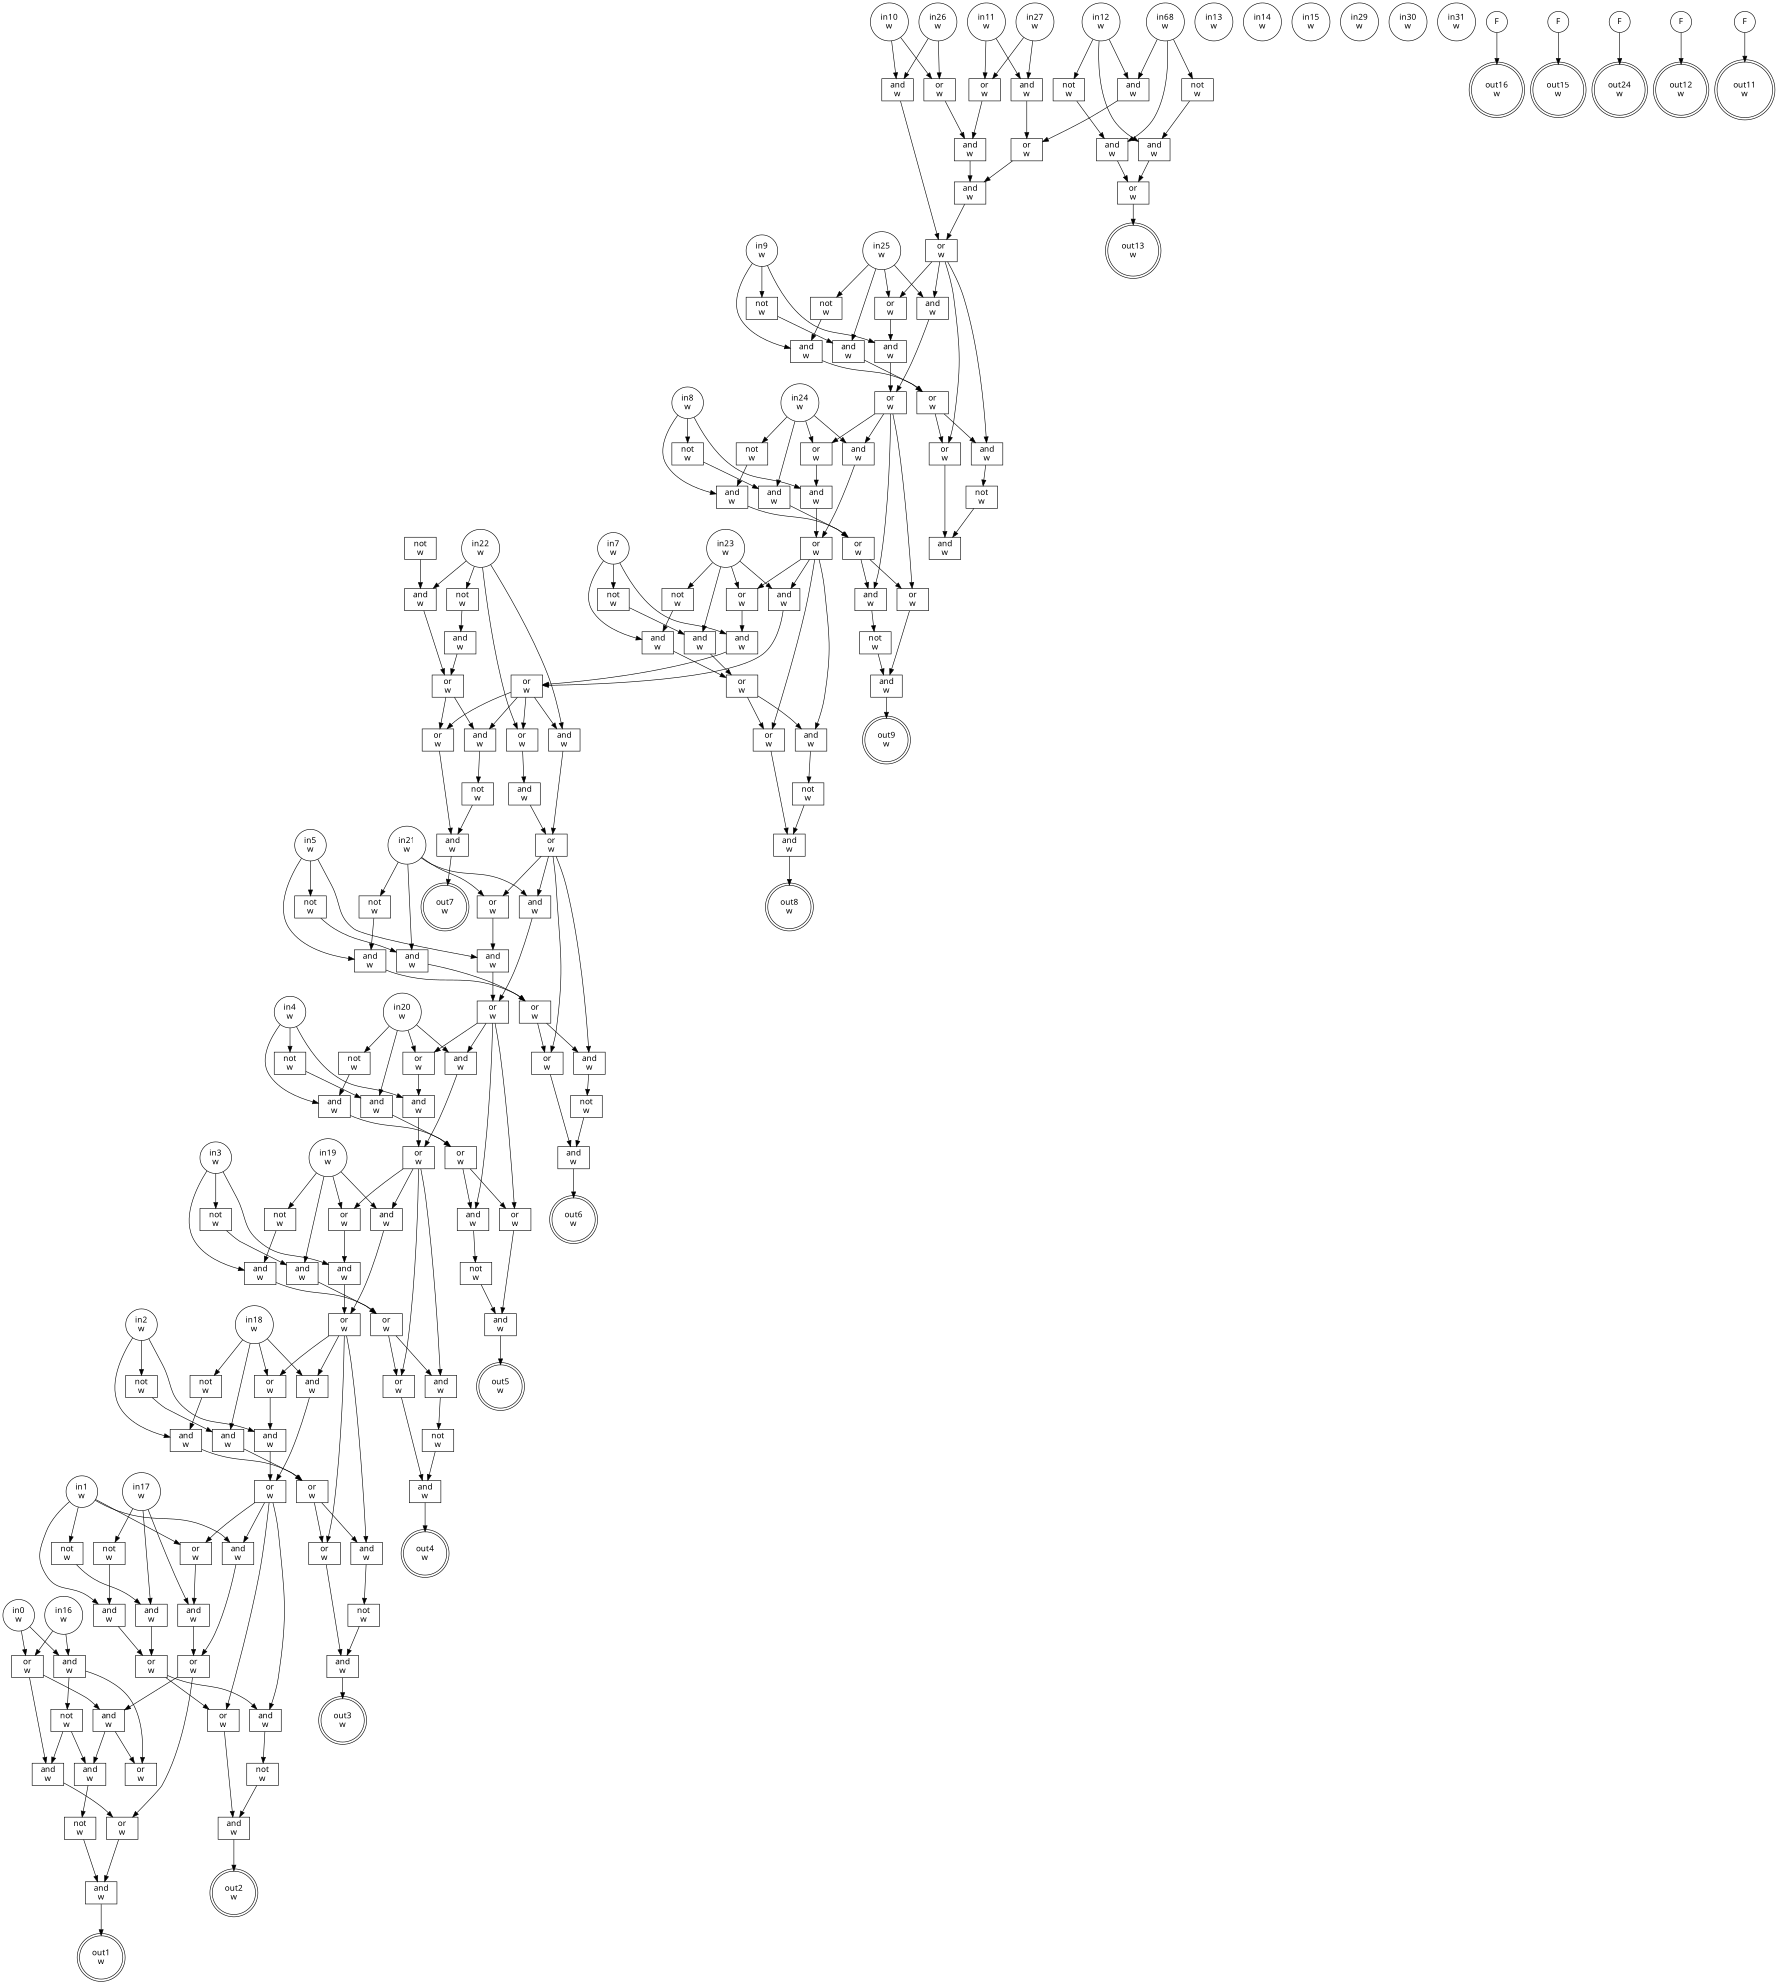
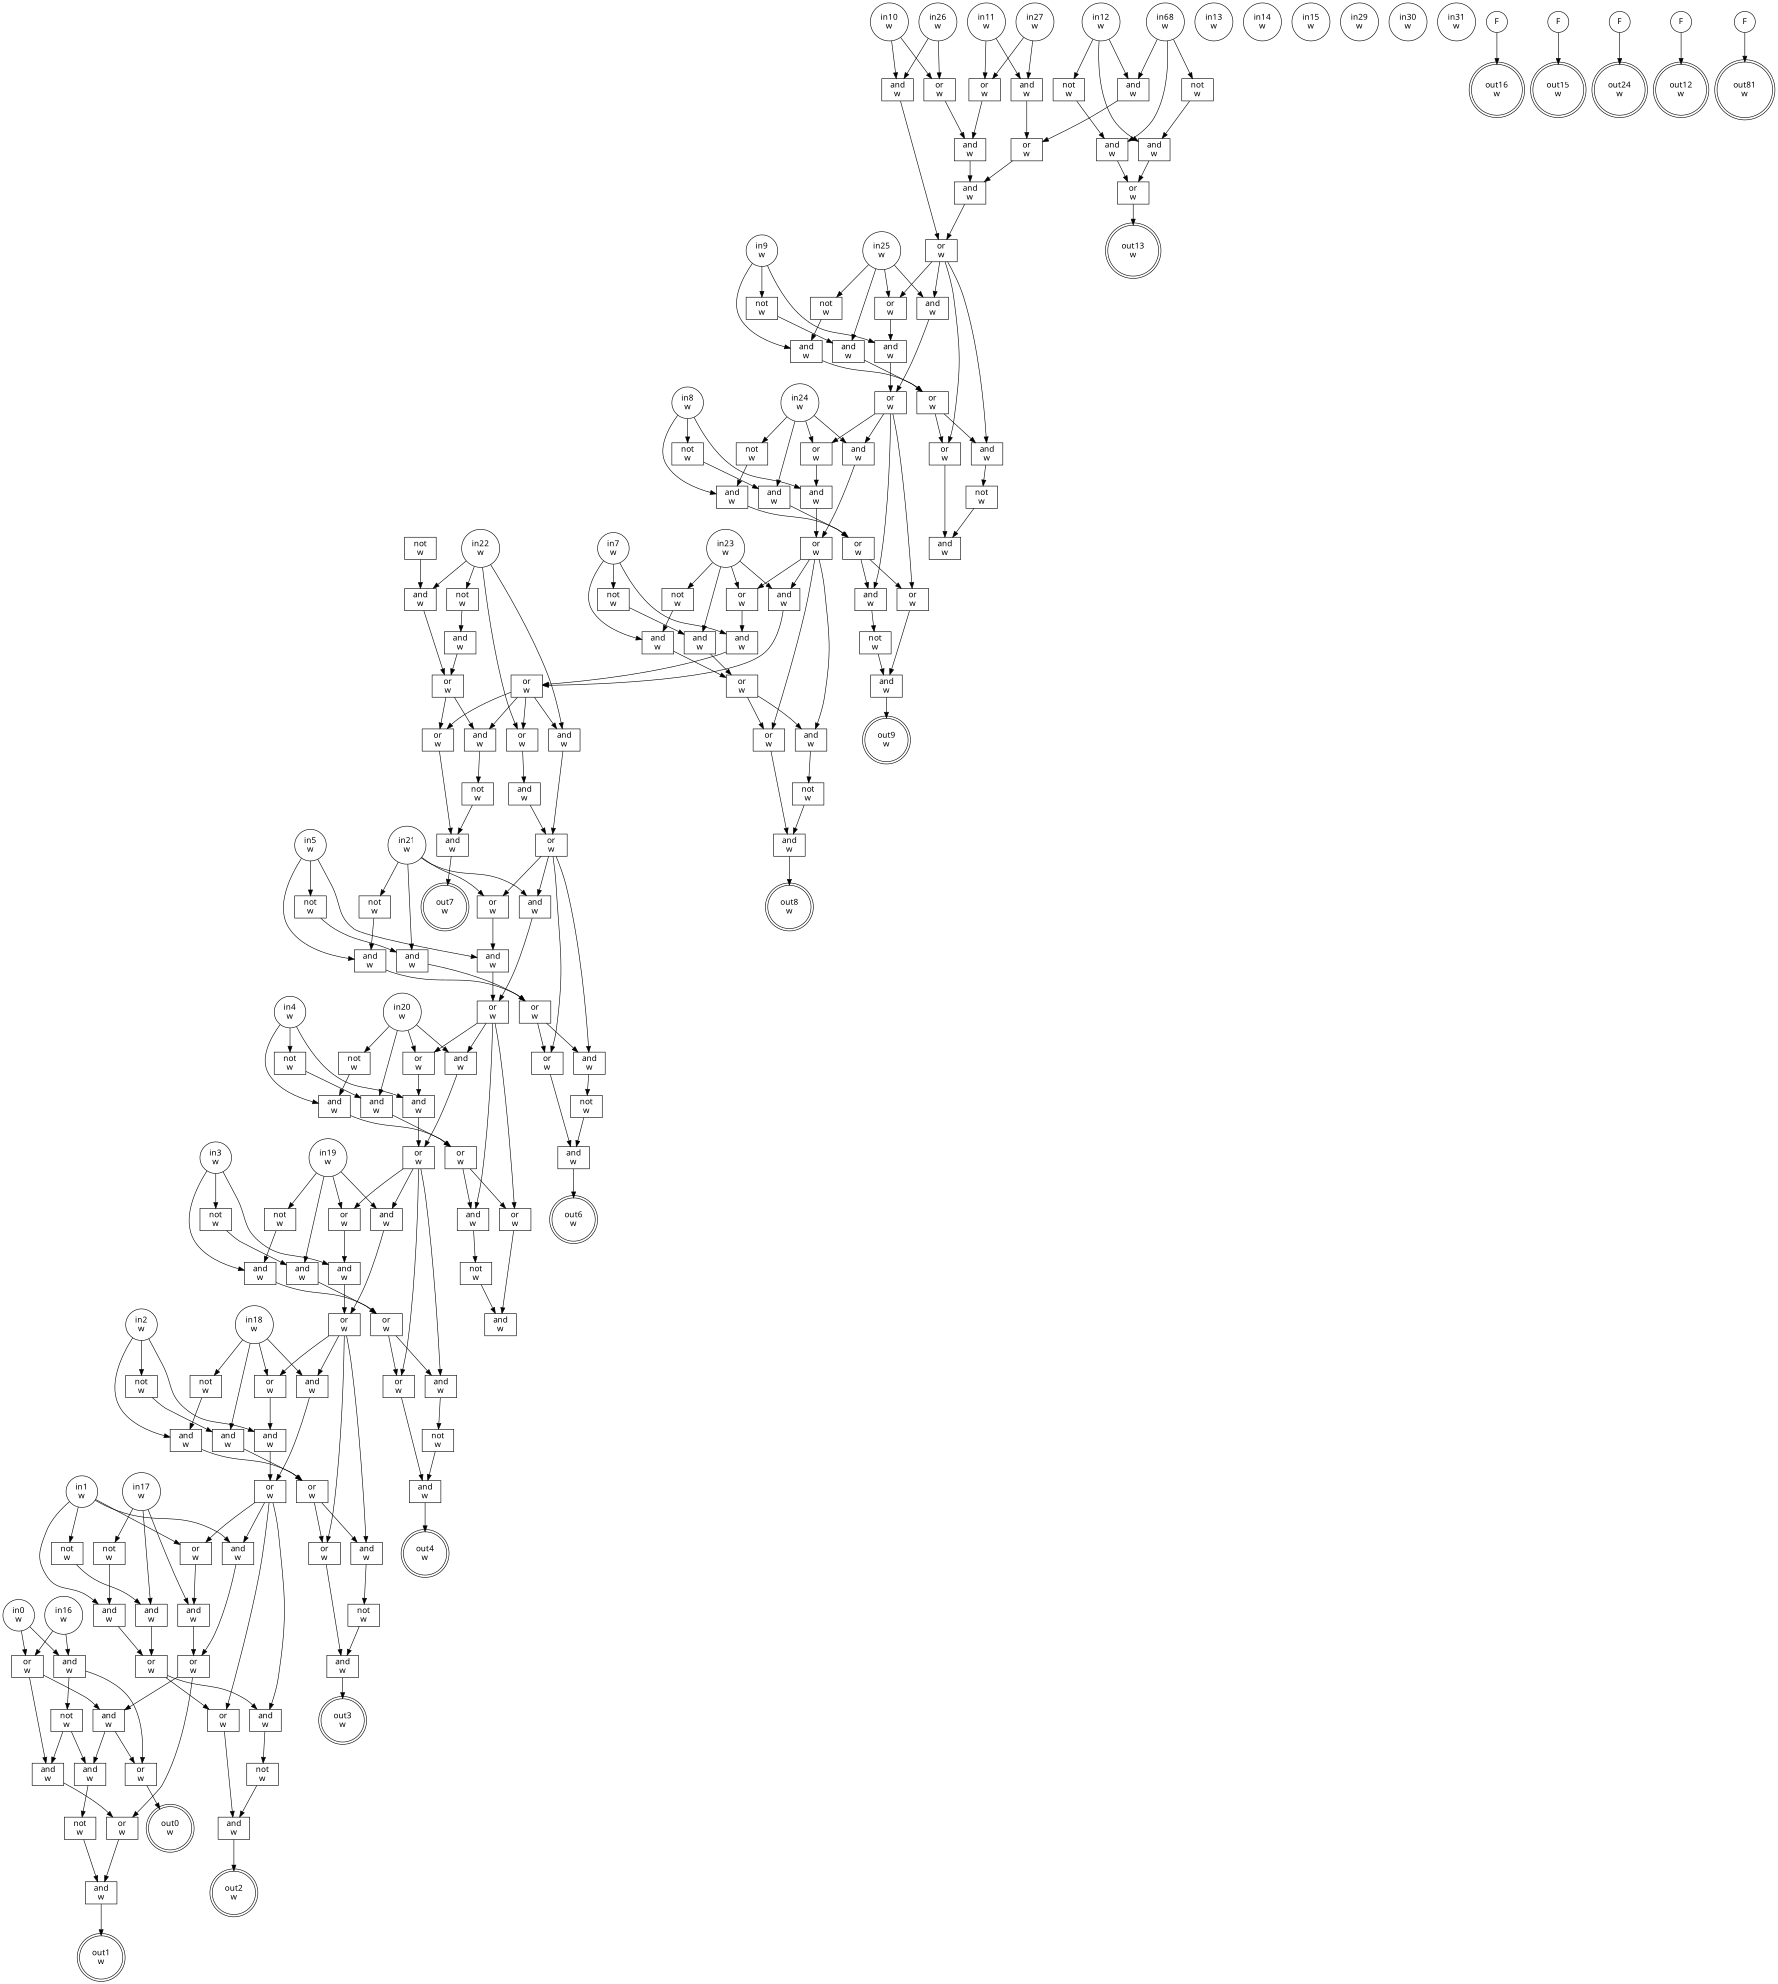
node "out11 w": label "out11 w" -> "out81 w"
node "out5 w": removed
node "out0 w": added
